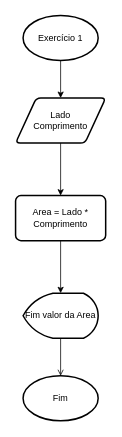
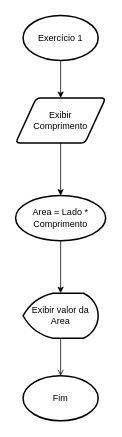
node "Lado Comprimento": label "Lado Comprimento" -> "Exibir Comprimento"
node "Area = Lado * Comprimento": shape rounded rectangle -> ellipse
node "Fim valor da Area": label "Fim valor da Area" -> "Exibir valor da Area"
